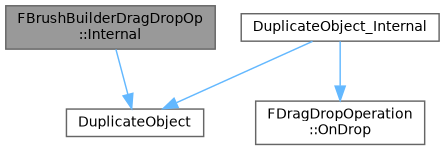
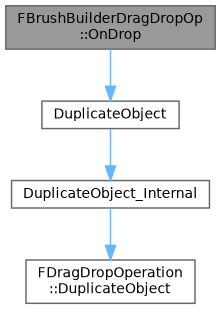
node "FBrushBuilderDragDropOp ::Internal": label "FBrushBuilderDragDropOp ::Internal" -> "FBrushBuilderDragDropOp ::OnDrop"
edge "DuplicateObject_Internal" -> "DuplicateObject": reversed
node "FDragDropOperation ::OnDrop": label "FDragDropOperation ::OnDrop" -> "FDragDropOperation ::DuplicateObject"
